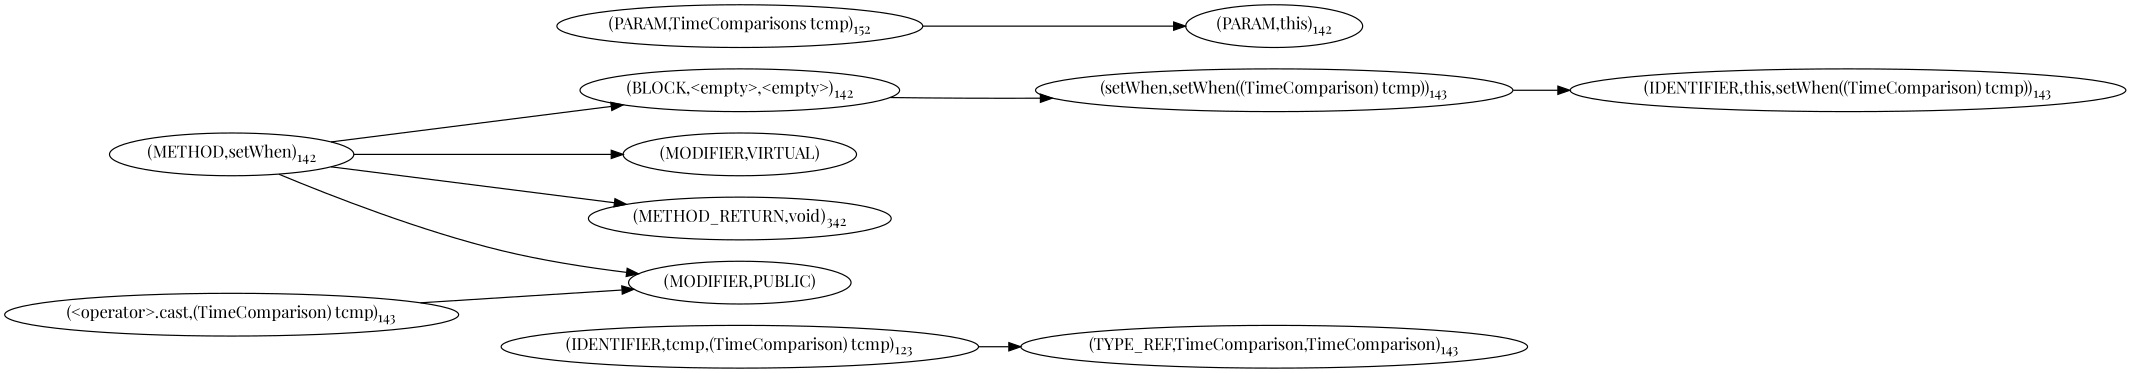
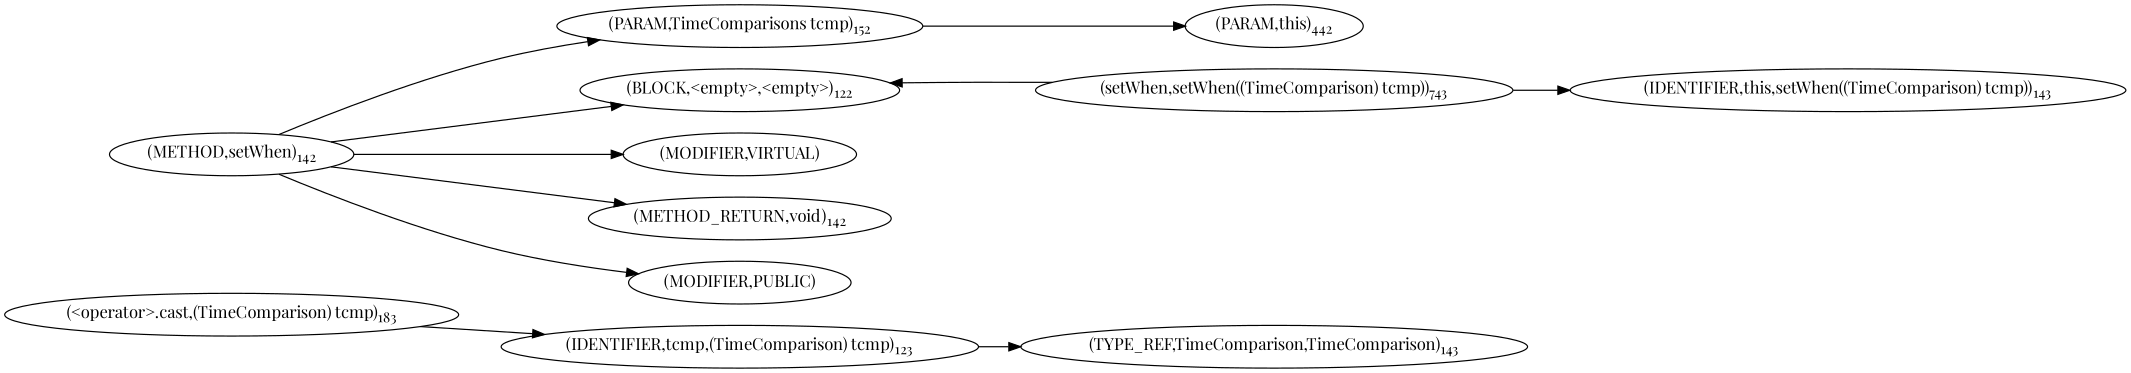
node "(PARAM,this)": text "142" -> "442"
edge "(METHOD,setWhen)" -> "(PARAM,TimeComparisons tcmp)": added
node "(BLOCK,<empty>,<empty>)": text "142" -> "122"
node "(setWhen,setWhen((TimeComparison) tcmp))": text "143" -> "743"
edge "(BLOCK,<empty>,<empty>)" -> "(setWhen,setWhen((TimeComparison) tcmp))": reversed
node "(METHOD_RETURN,void)": text "342" -> "142"
edge "(<operator>.cast,(TimeComparison) tcmp)" -> "(MODIFIER,PUBLIC)": now "(<operator>.cast,(TimeComparison) tcmp)" -> "(IDENTIFIER,tcmp,(TimeComparison) tcmp)"
node "(<operator>.cast,(TimeComparison) tcmp)": text "143" -> "183"
